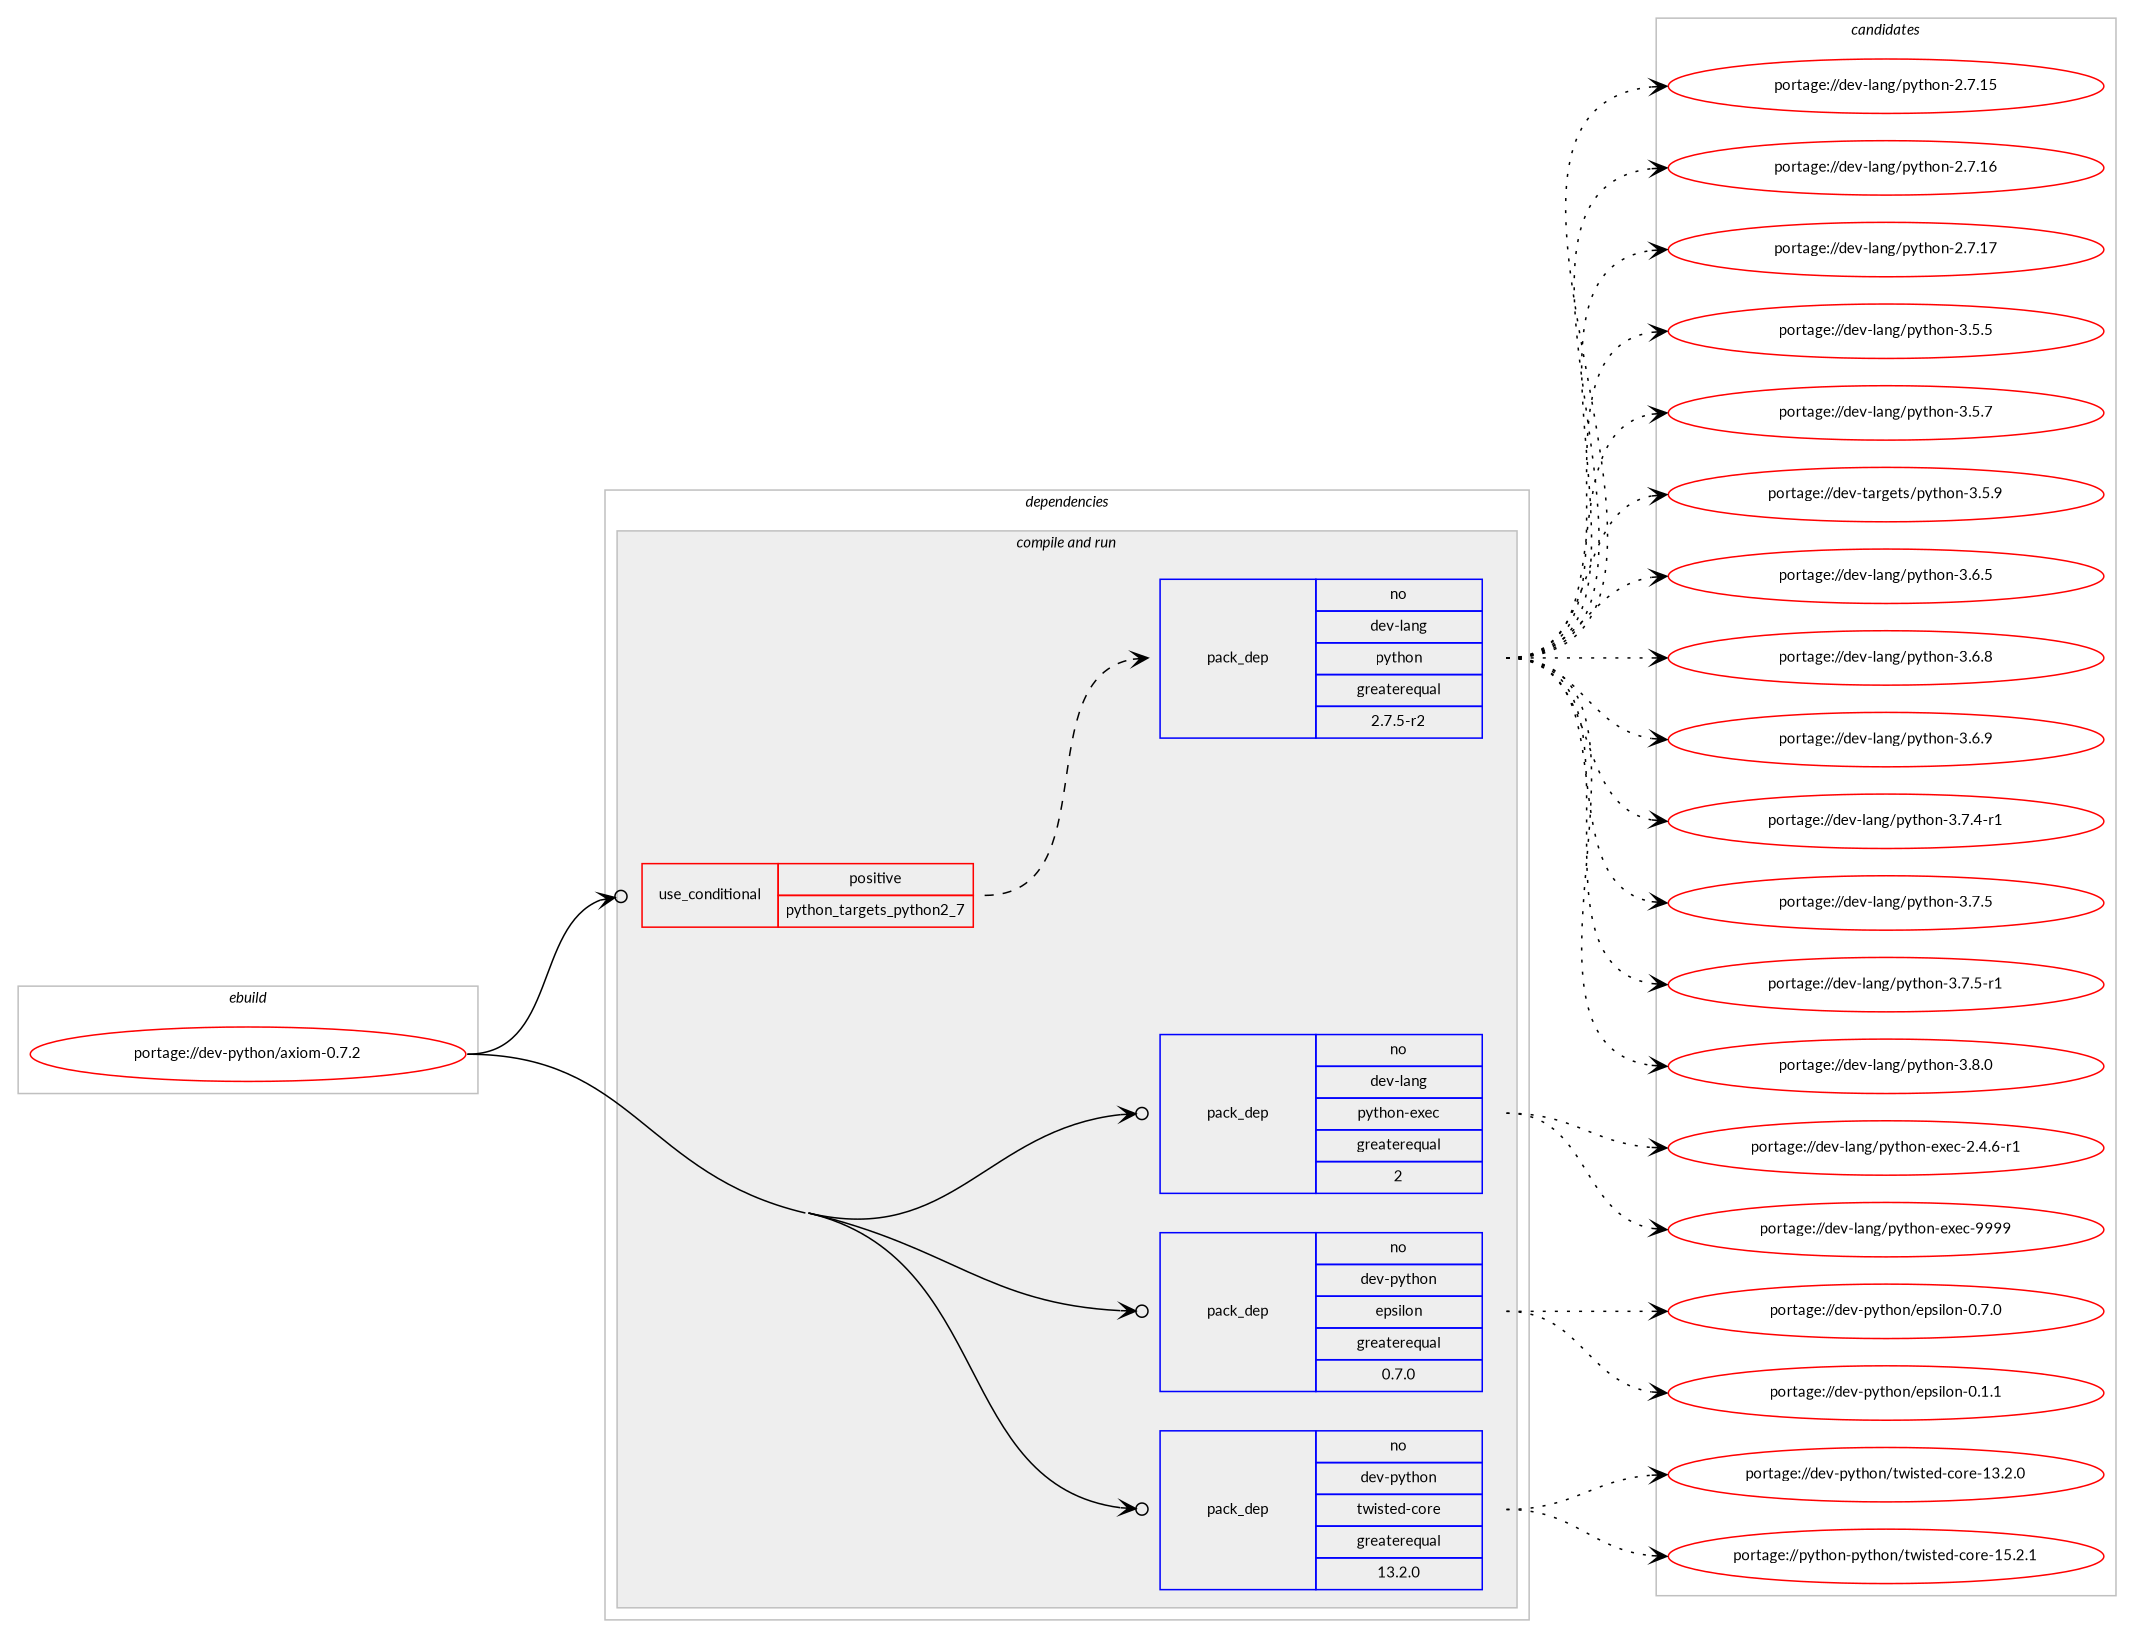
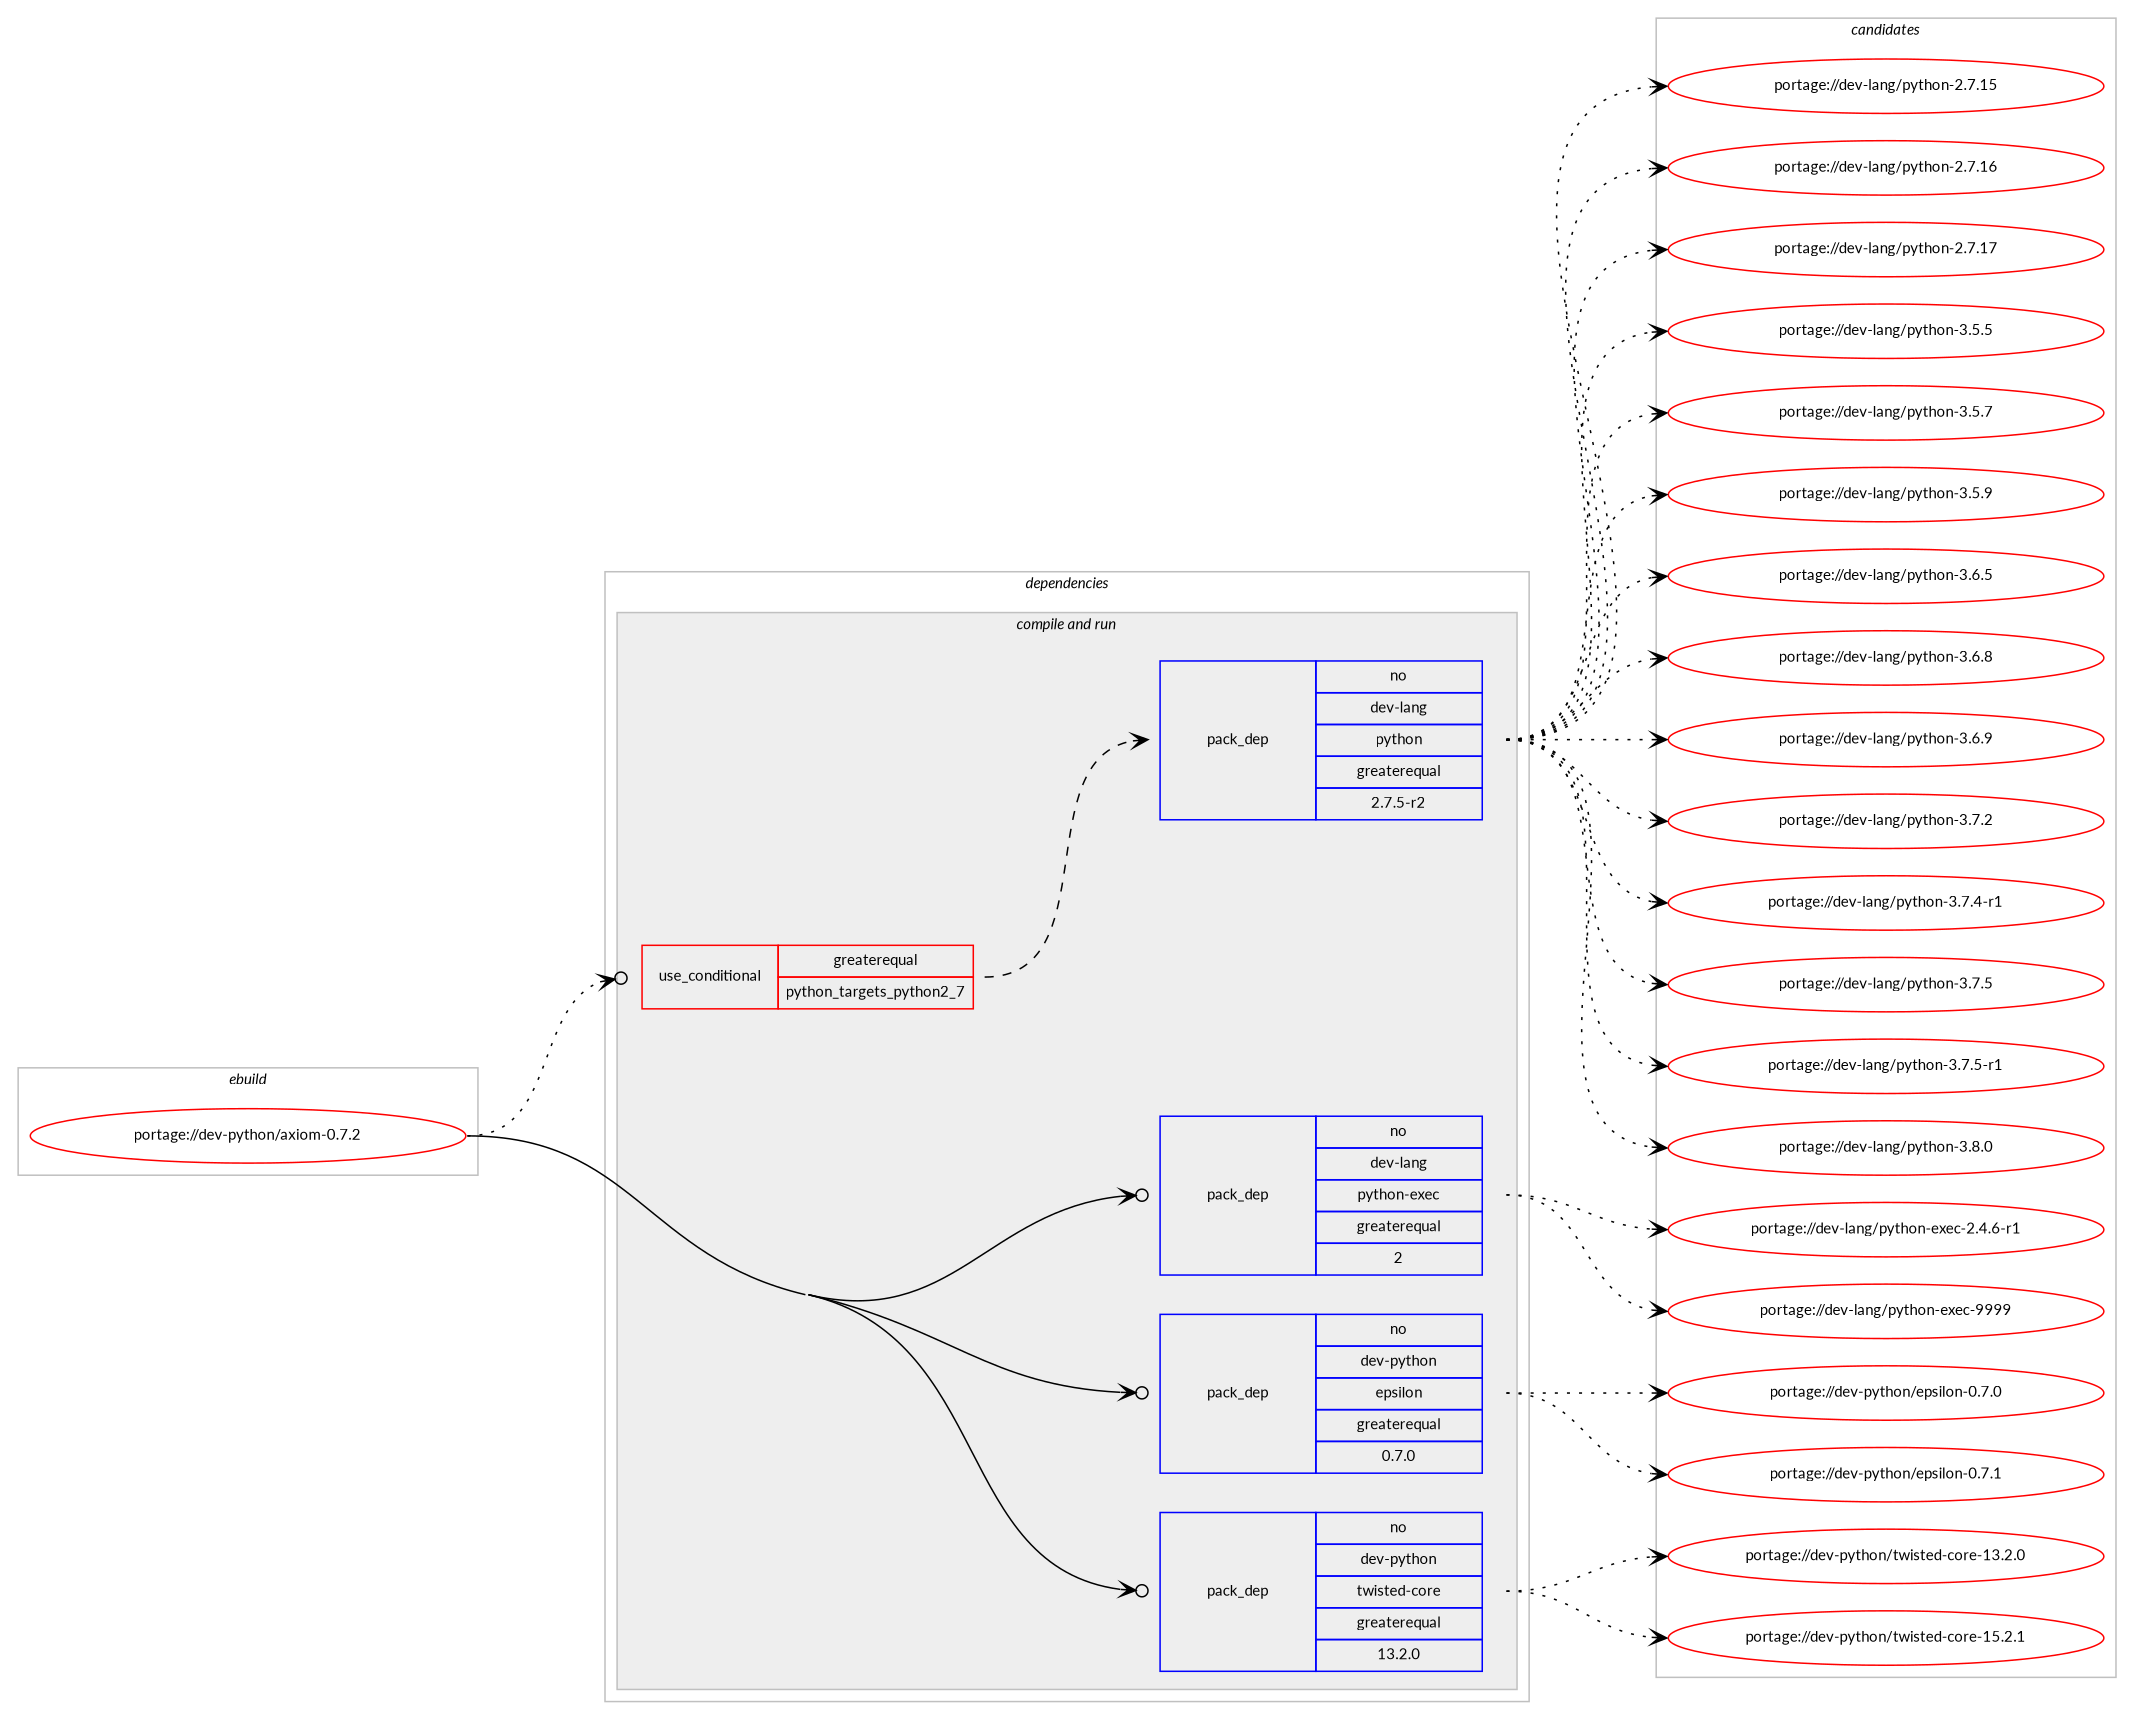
node "portage://dev-targets/python-3.5.9": label "portage://dev-targets/python-3.5.9" -> "portage://dev-lang/python-3.5.9"
node "portage://dev-lang/python-3.7.2": added
node "use_conditional": text "positive" -> "greaterequal"
edge "portage://dev-python/axiom-0.7.2" -> "use_conditional": style solid -> dotted
node "portage://dev-python/epsilon-0.1.1": label "portage://dev-python/epsilon-0.1.1" -> "portage://dev-python/epsilon-0.7.1"
node "portage://python-python/twisted-core-15.2.1": label "portage://python-python/twisted-core-15.2.1" -> "portage://dev-python/twisted-core-15.2.1"
